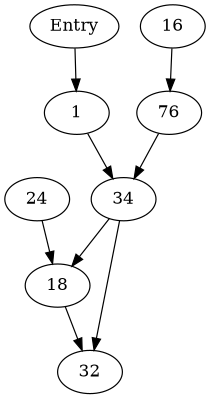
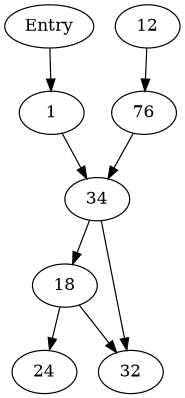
node "16": label "16" -> "12"
edge "24" -> "18": reversed
